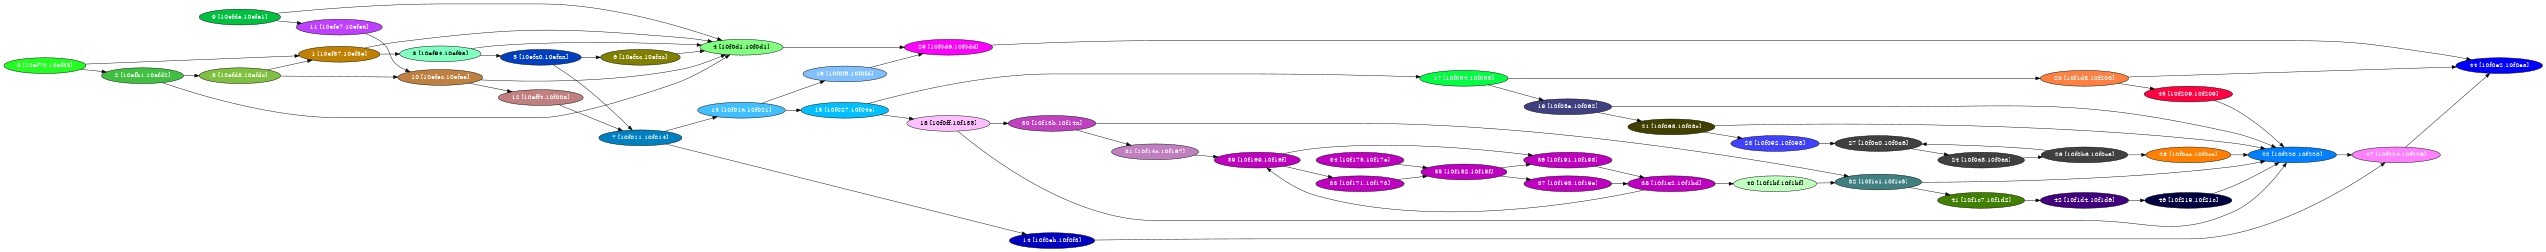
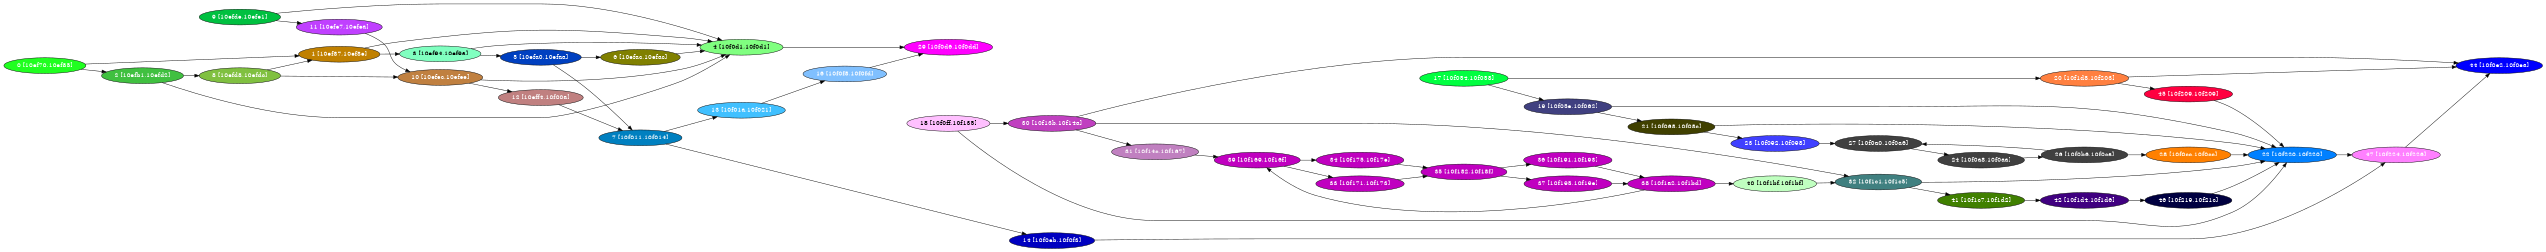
edge "29 [10f0d6,10f0dd]" -> "44 [10f0e2,10f0ea]": now "30 [10f13b,10f14a]" -> "44 [10f0e2,10f0ea]"
node "15 [10f027,10f04e]": removed
edge "39 [10f169,10f16f]" -> "36 [10f191,10f193]": now "39 [10f169,10f16f]" -> "34 [10f175,10f17e]"
